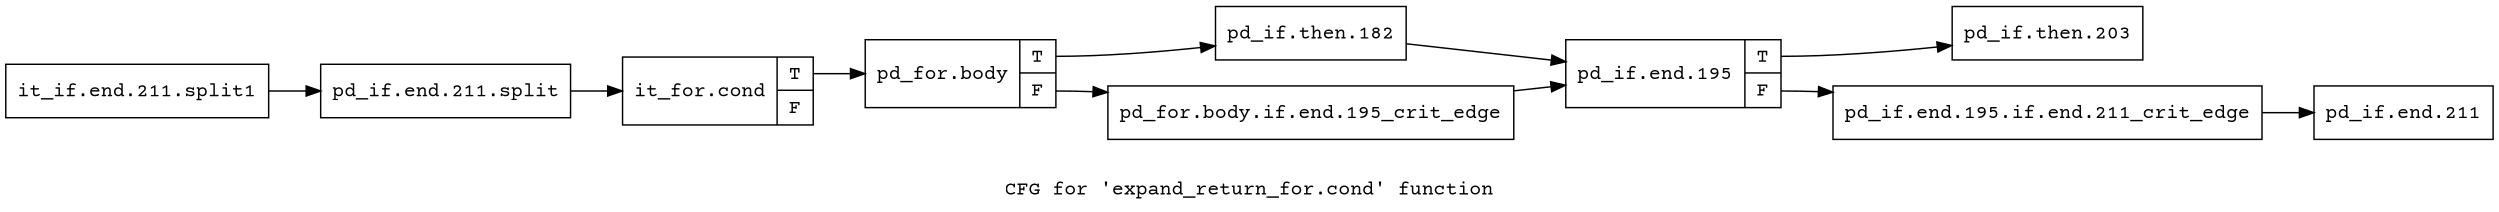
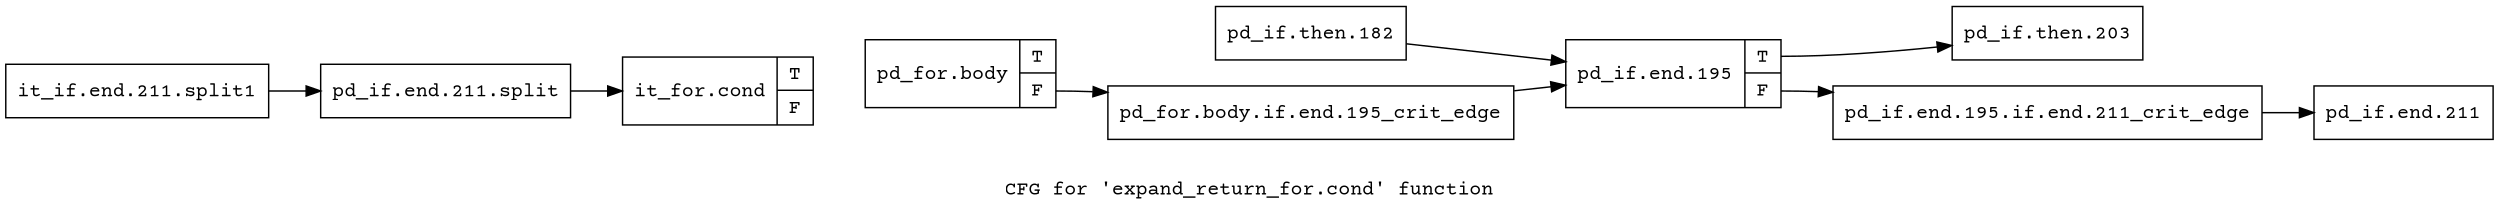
edge "pd_for.body" -> "pd_if.then.182": removed
edge "it_for.cond" -> "pd_for.body": removed
